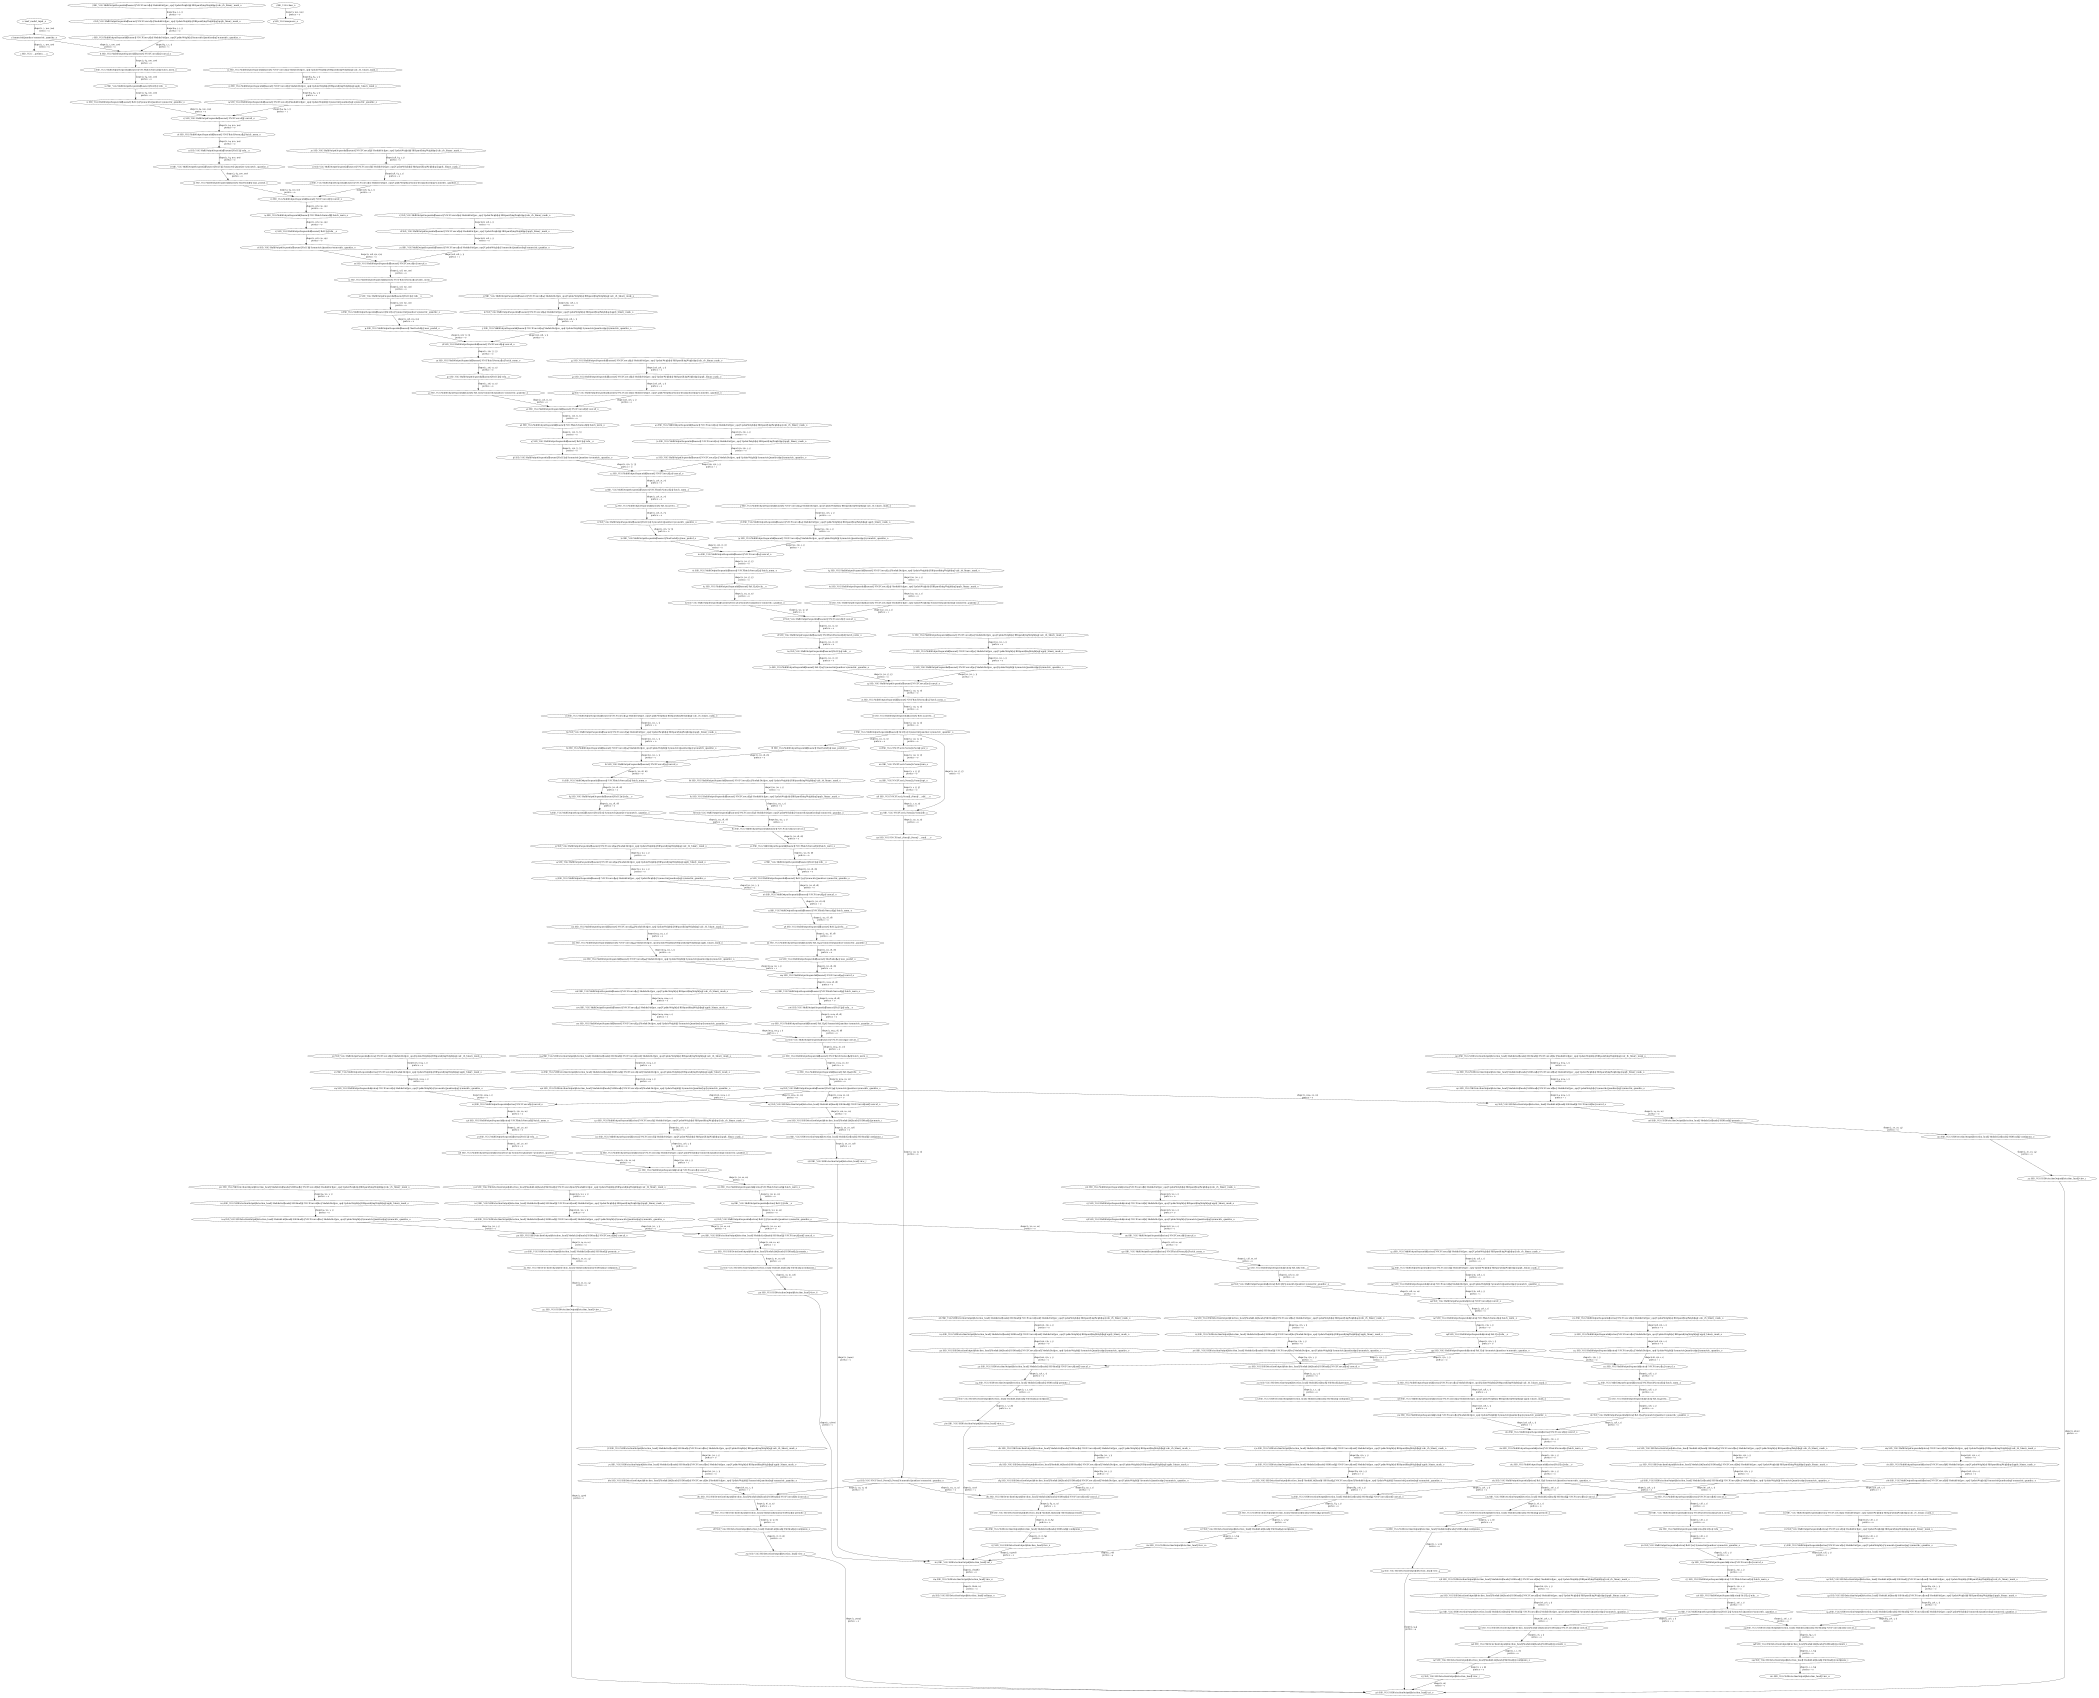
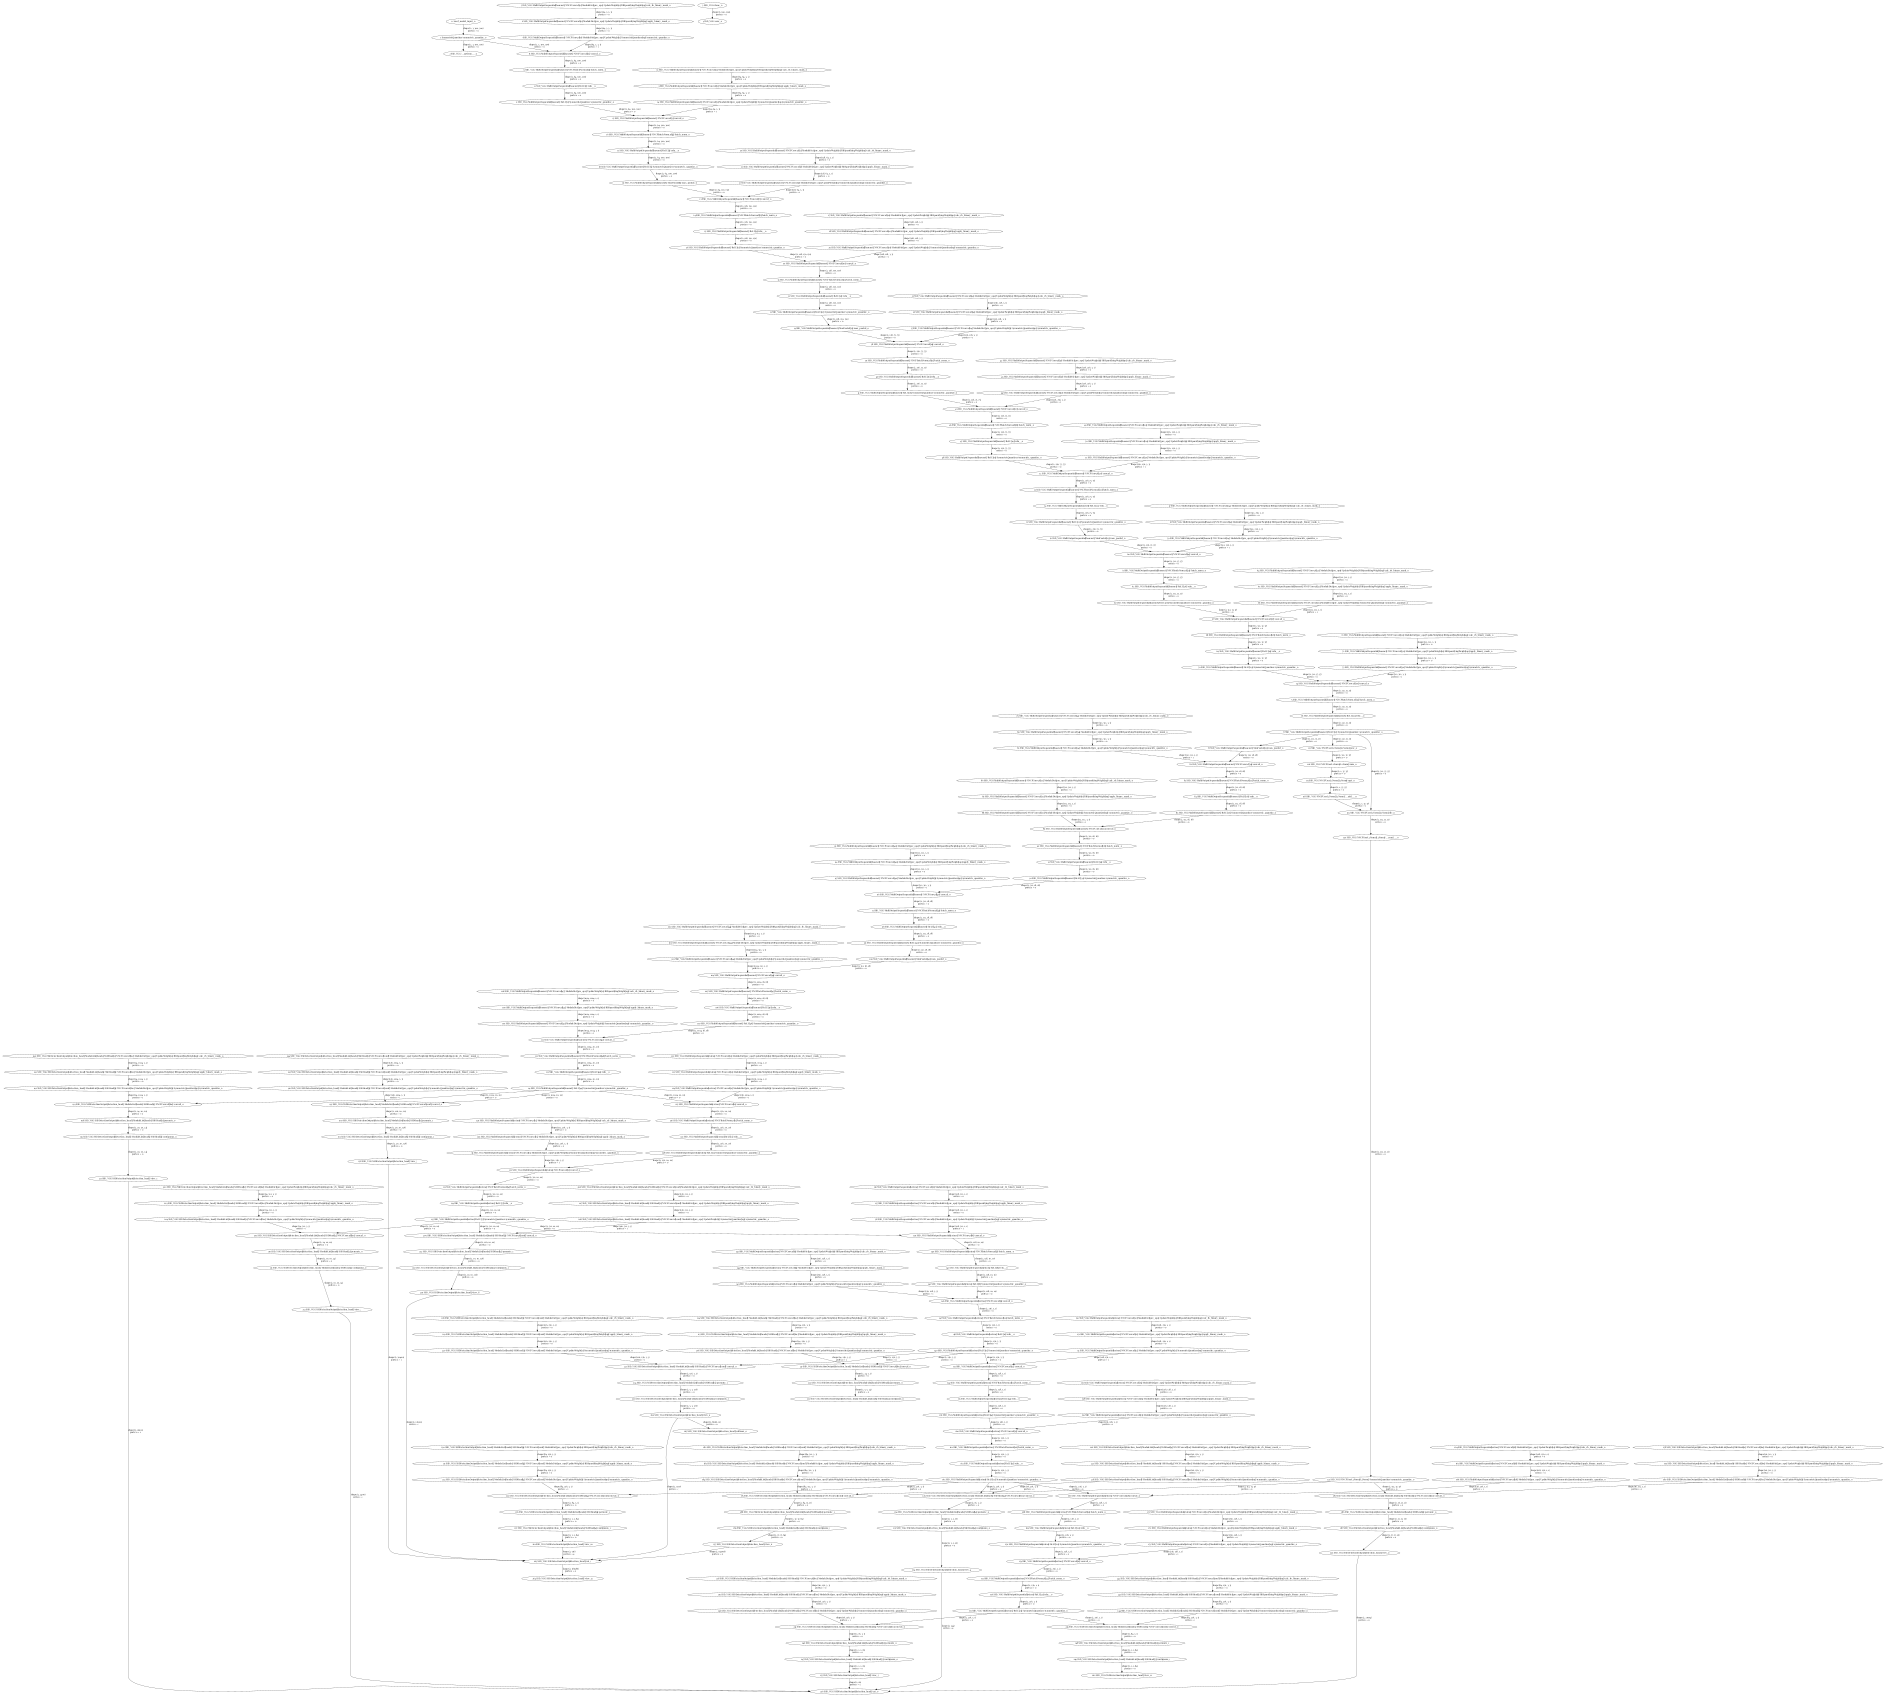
node "4 SSD_VGG/unsqueeze_0": label "4 SSD_VGG/unsqueeze_0" -> "4 SSD_VGG/conv_0"
edge "264 SSD_VGG/SSDDetectionOutput[detection_head]/view_12" -> "265 SSD_VGG/SSDDetectionOutput[detection_head]/softmax_0": now "260 SSD_VGG/SSDDetectionOutput[detection_head]/view_9" -> "265 SSD_VGG/SSDDetectionOutput[detection_head]/softmax_0"
